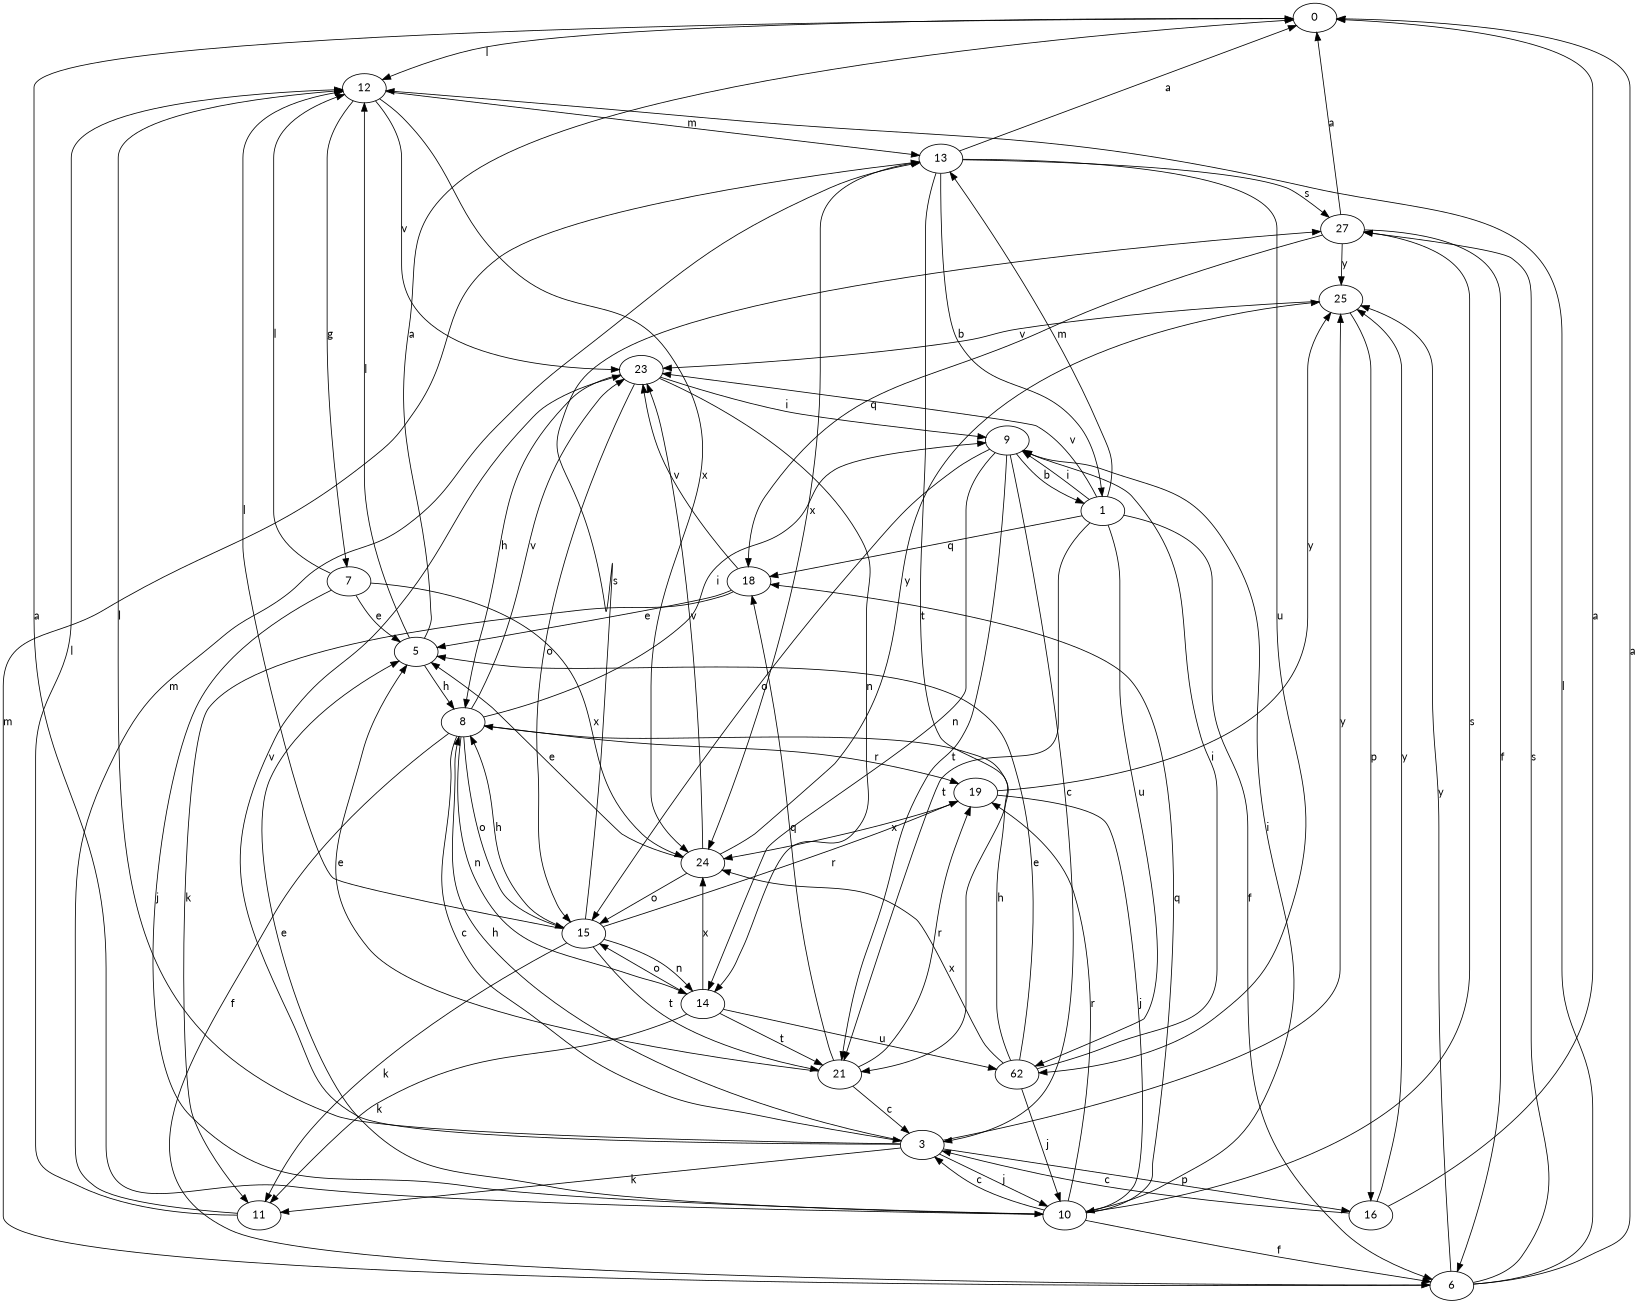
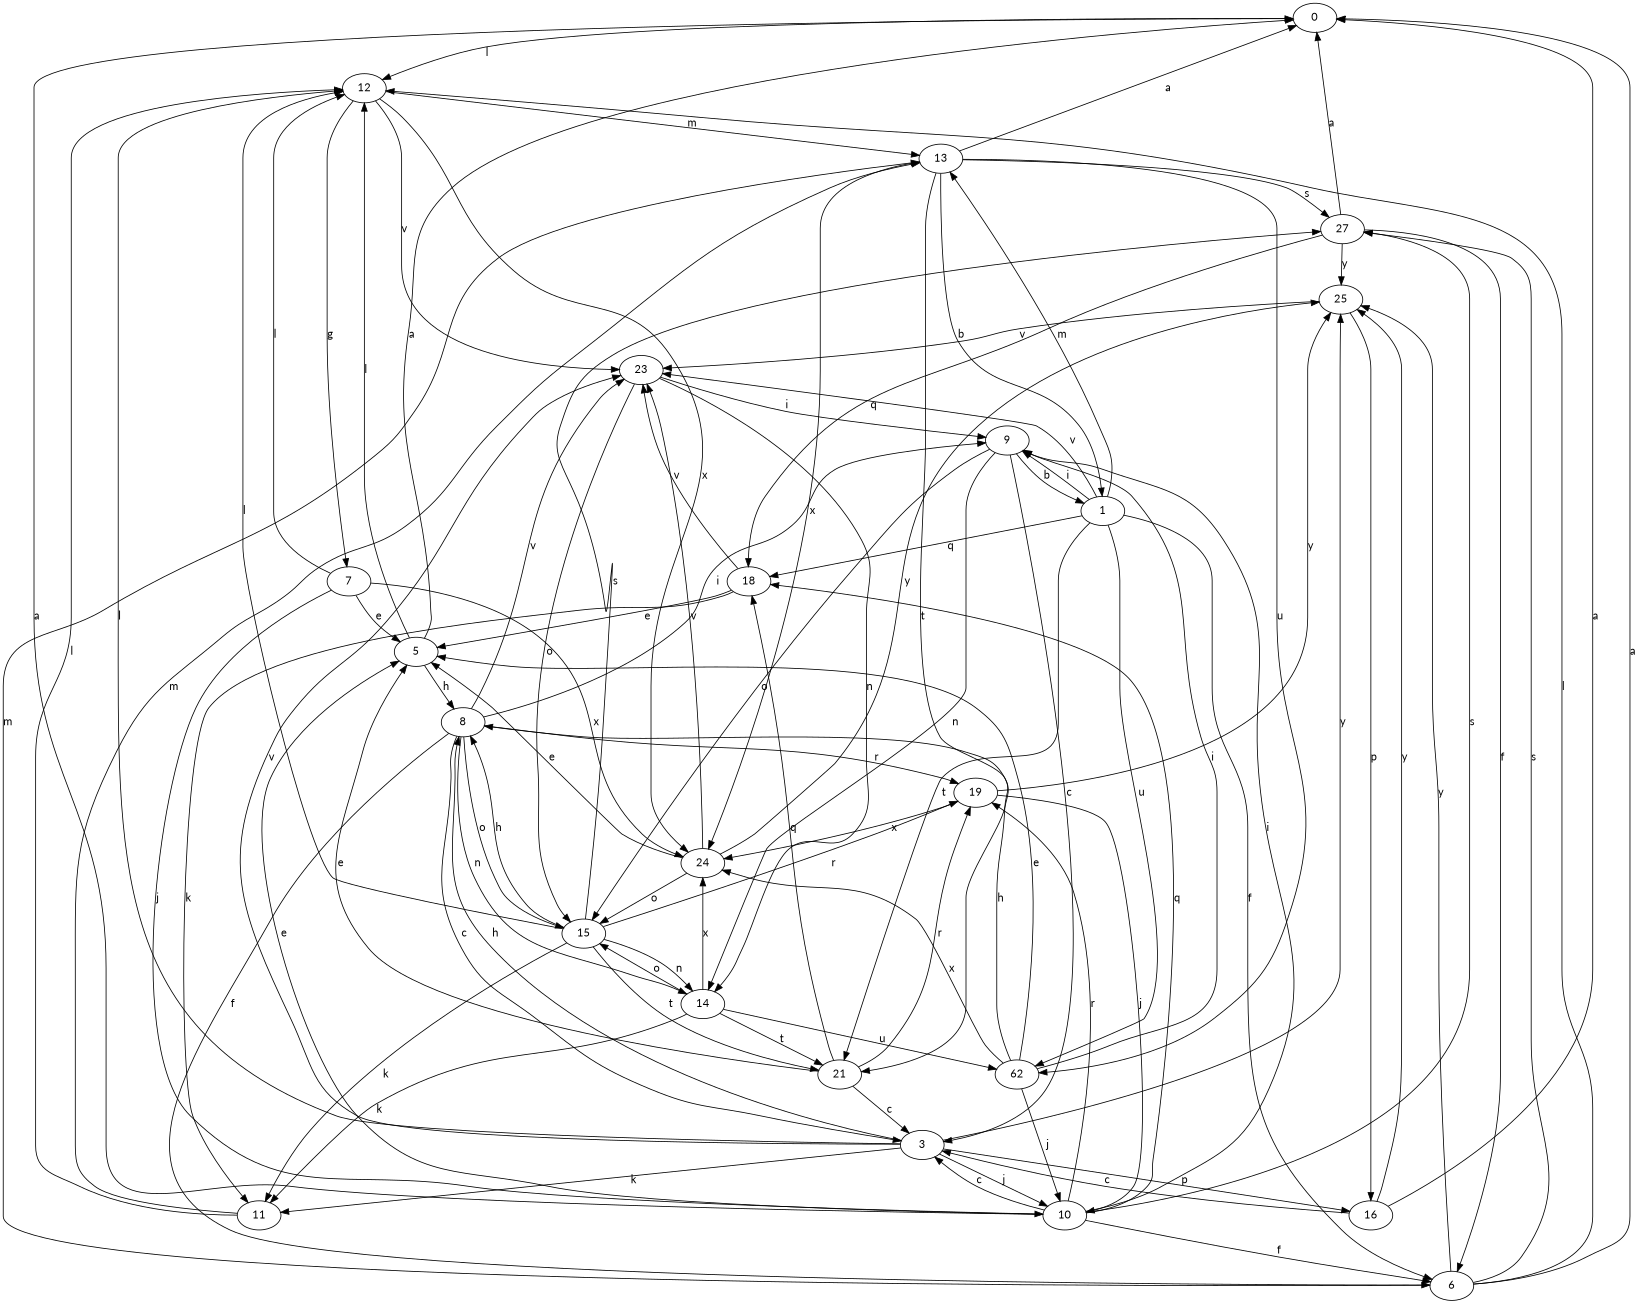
edge "23" -> "8": removed, label "h"
edge "9" -> "21": removed, label "t"
